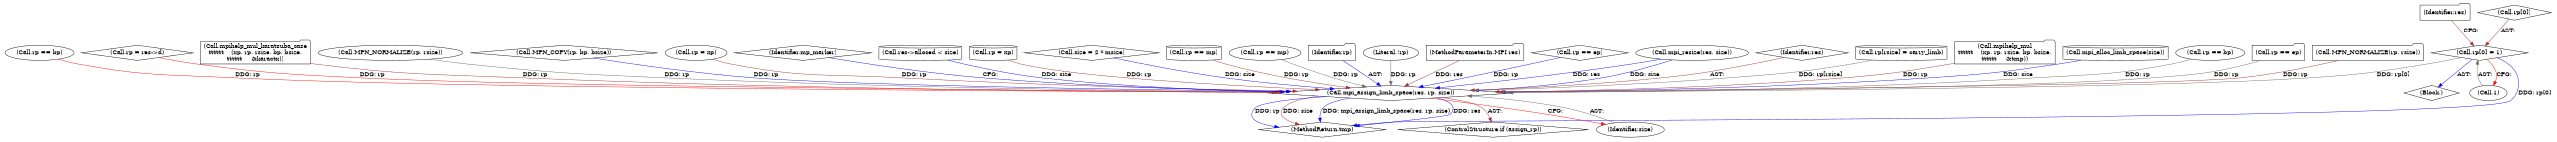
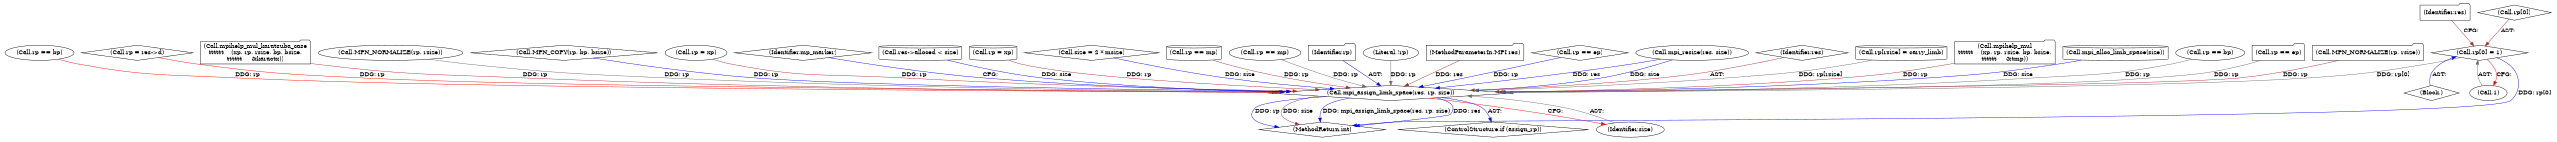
edge "(Call,rp[0] = 1)" -> "(Block,)": reversed
edge "(Call,mpi_assign_limb_space(res, rp, size))" -> "(ControlStructure,if (assign_rp))": color brown -> blue
node "(MethodReturn,tmp)": label "(MethodReturn,tmp)" -> "(MethodReturn,int)"
